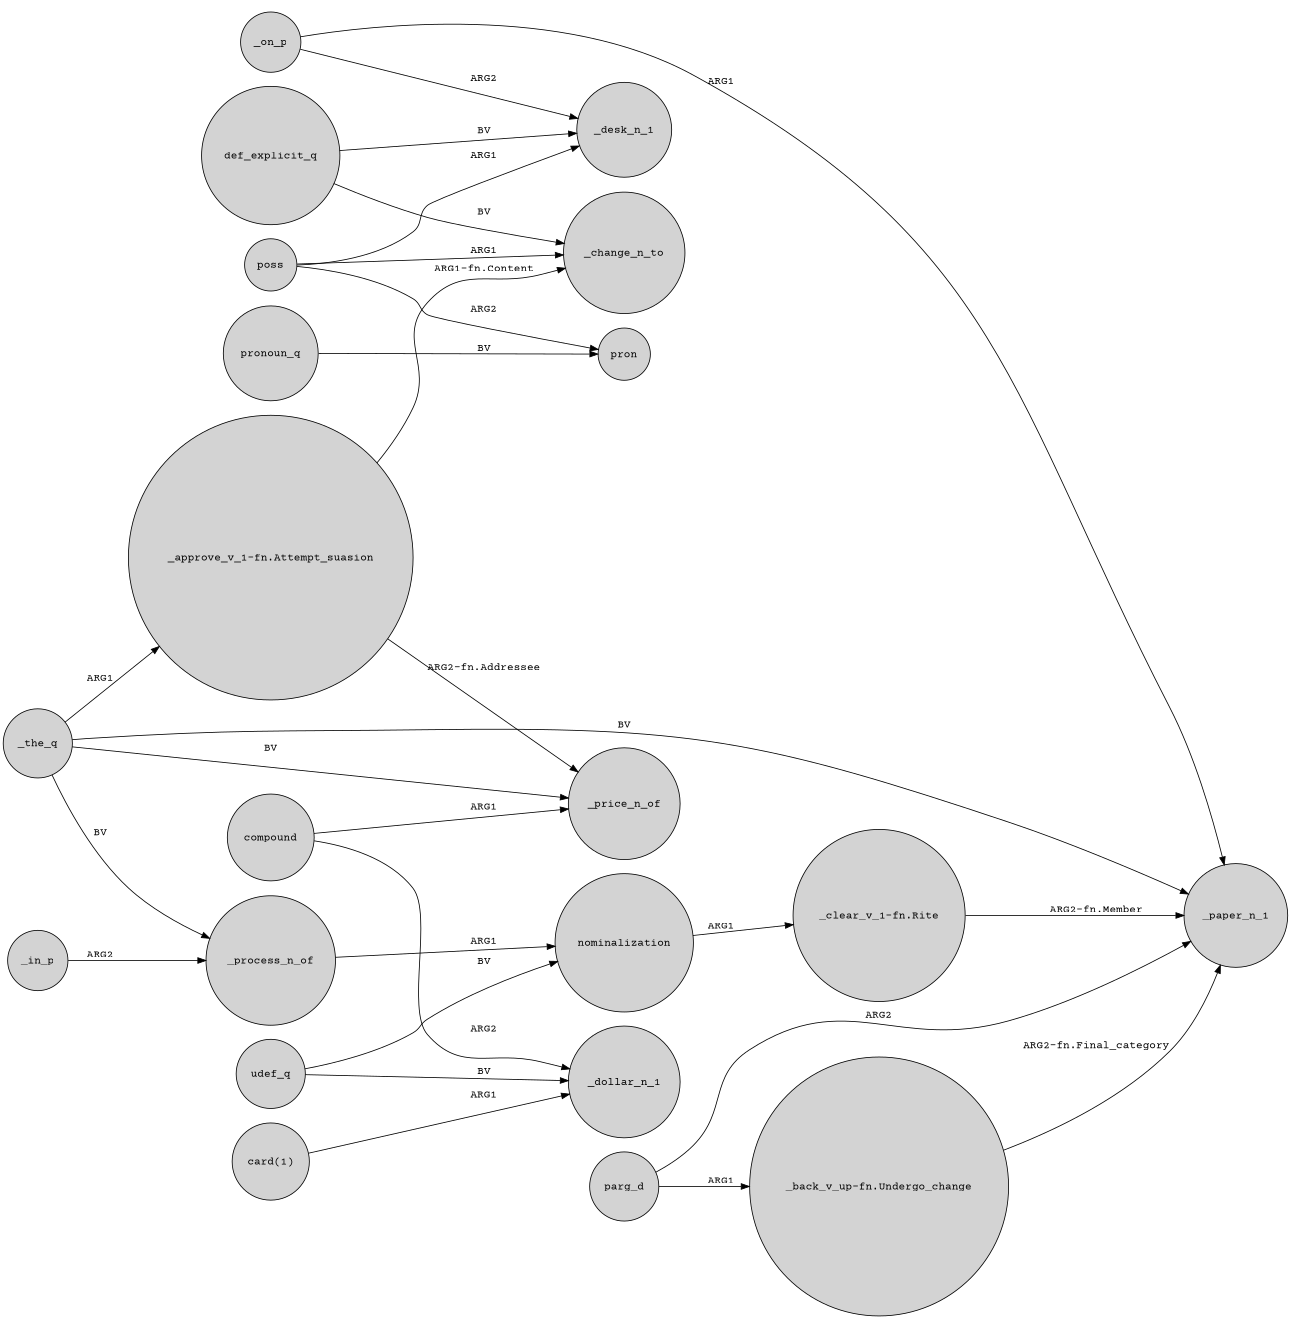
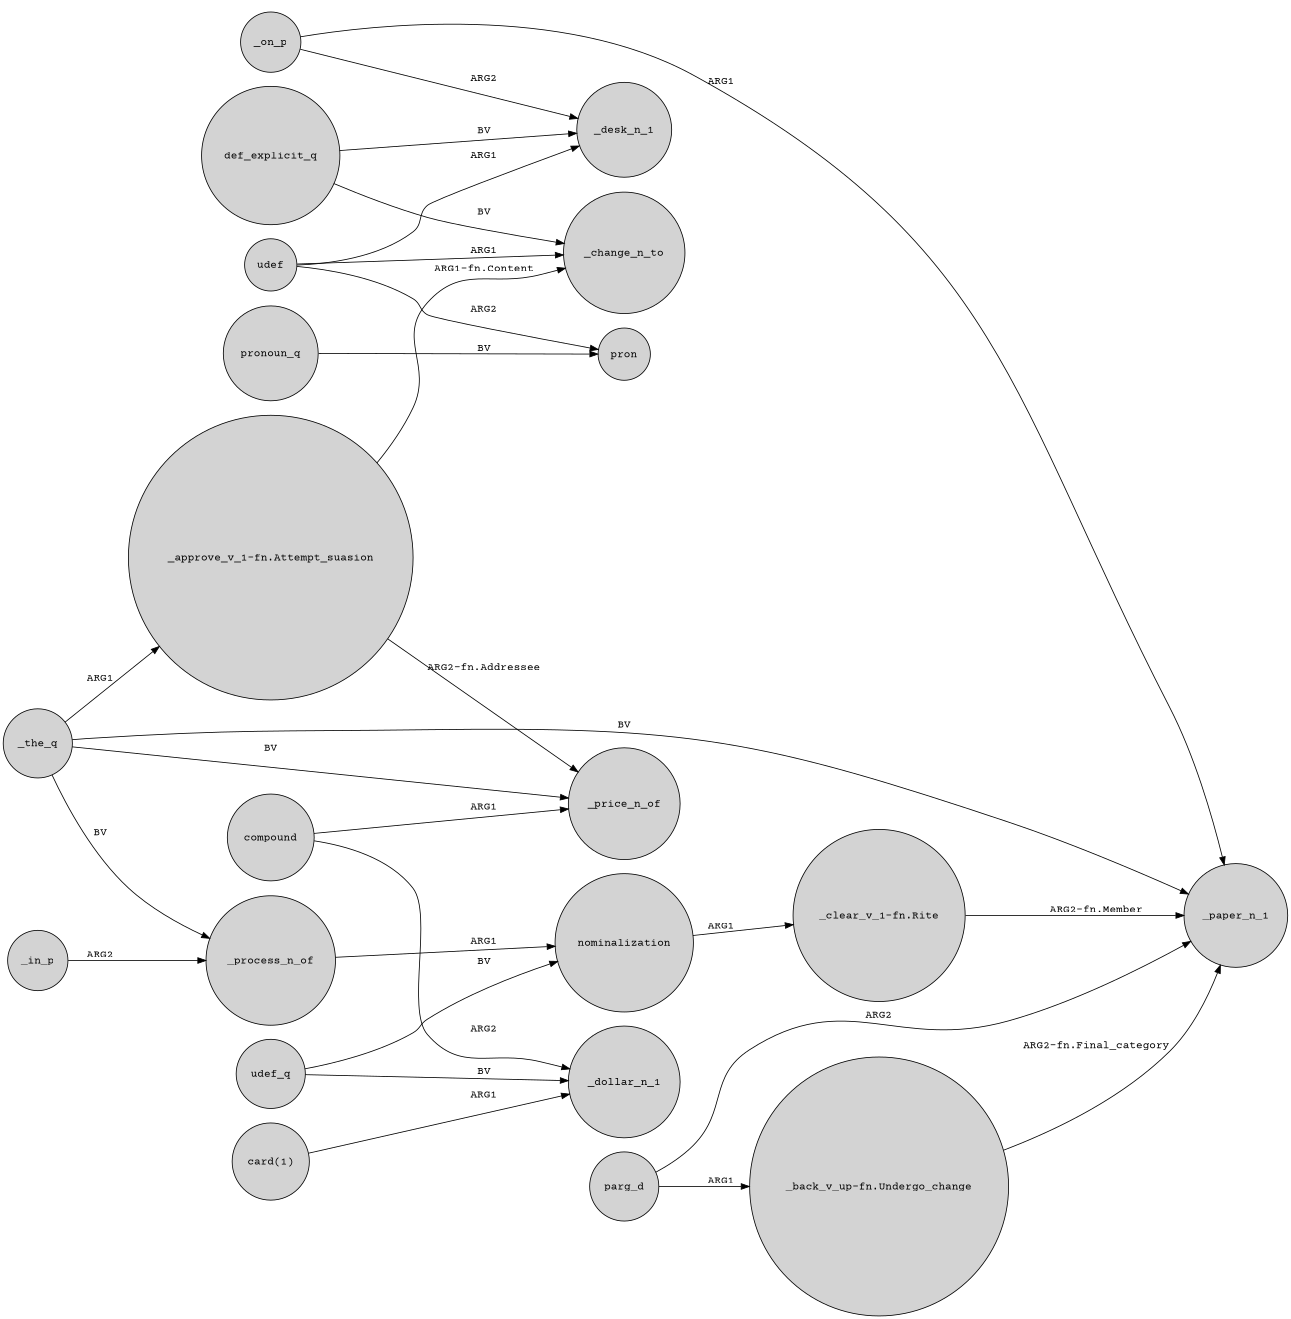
node "poss": label "poss" -> "udef"
